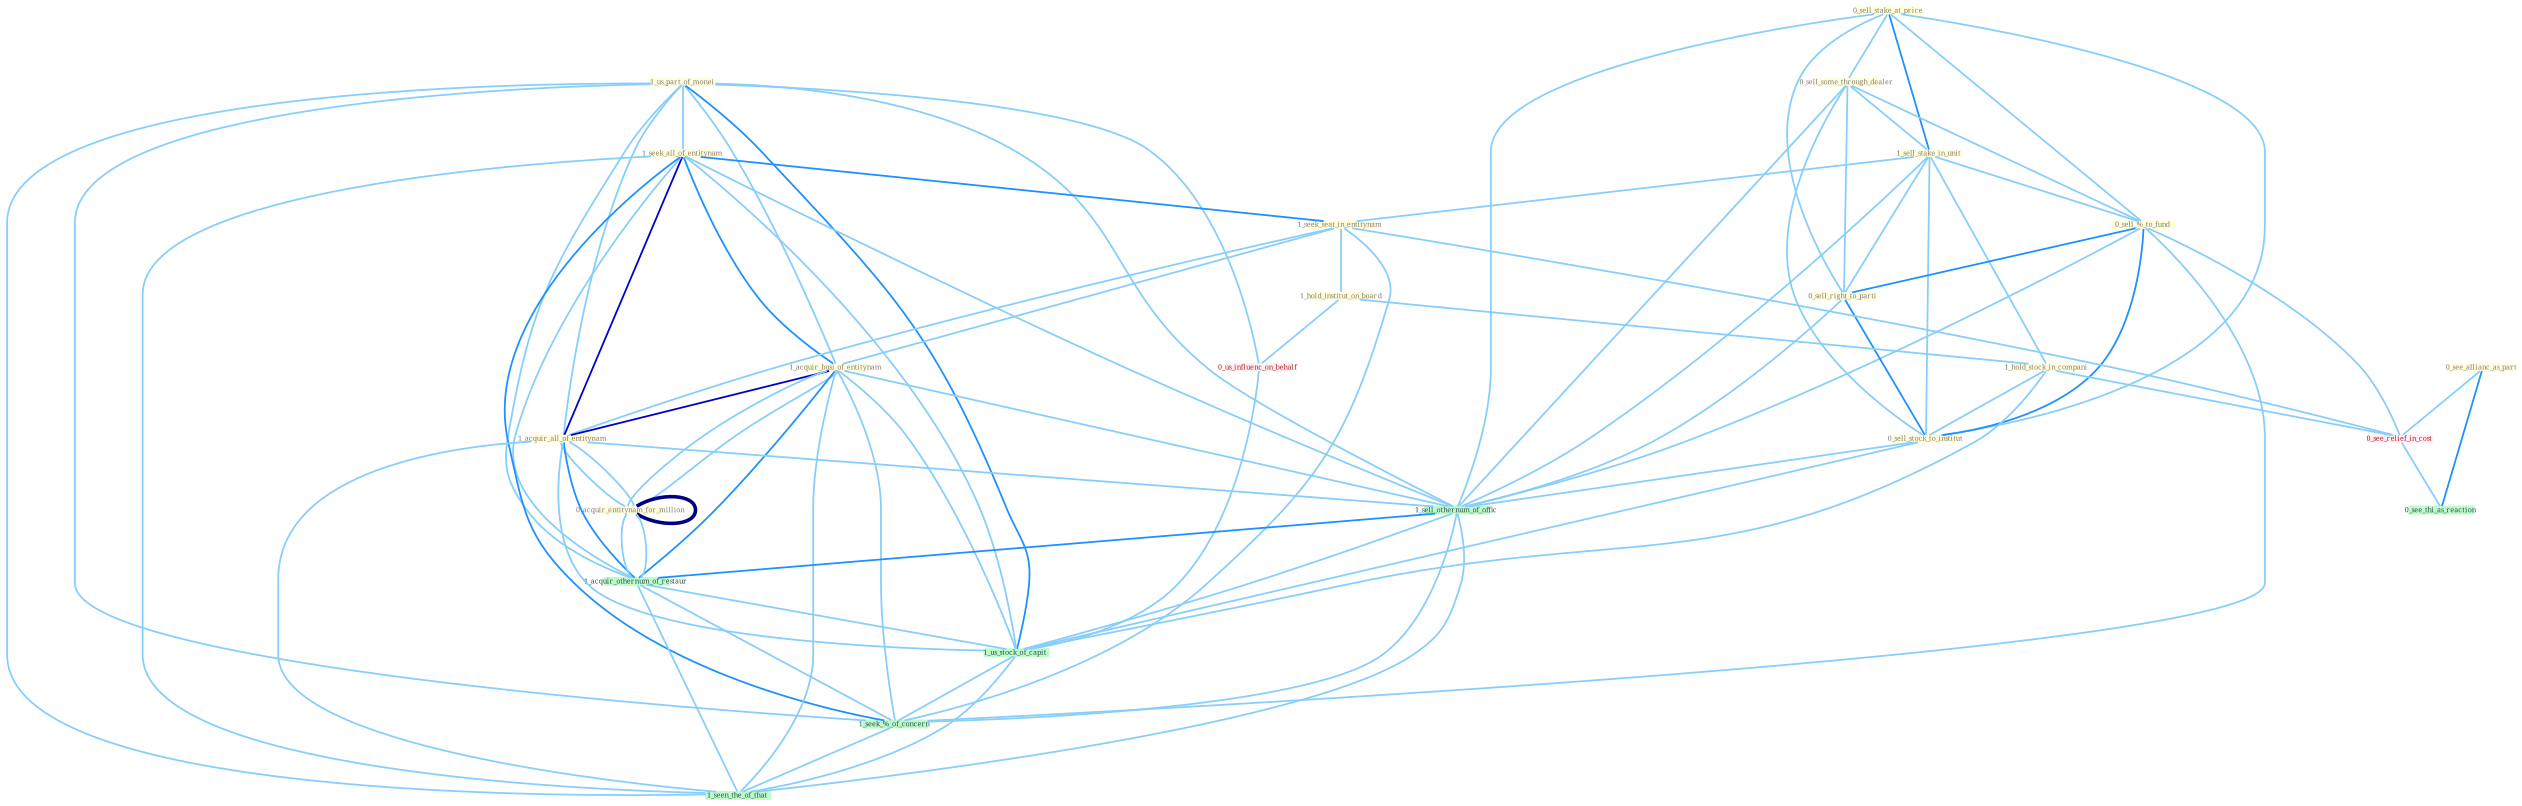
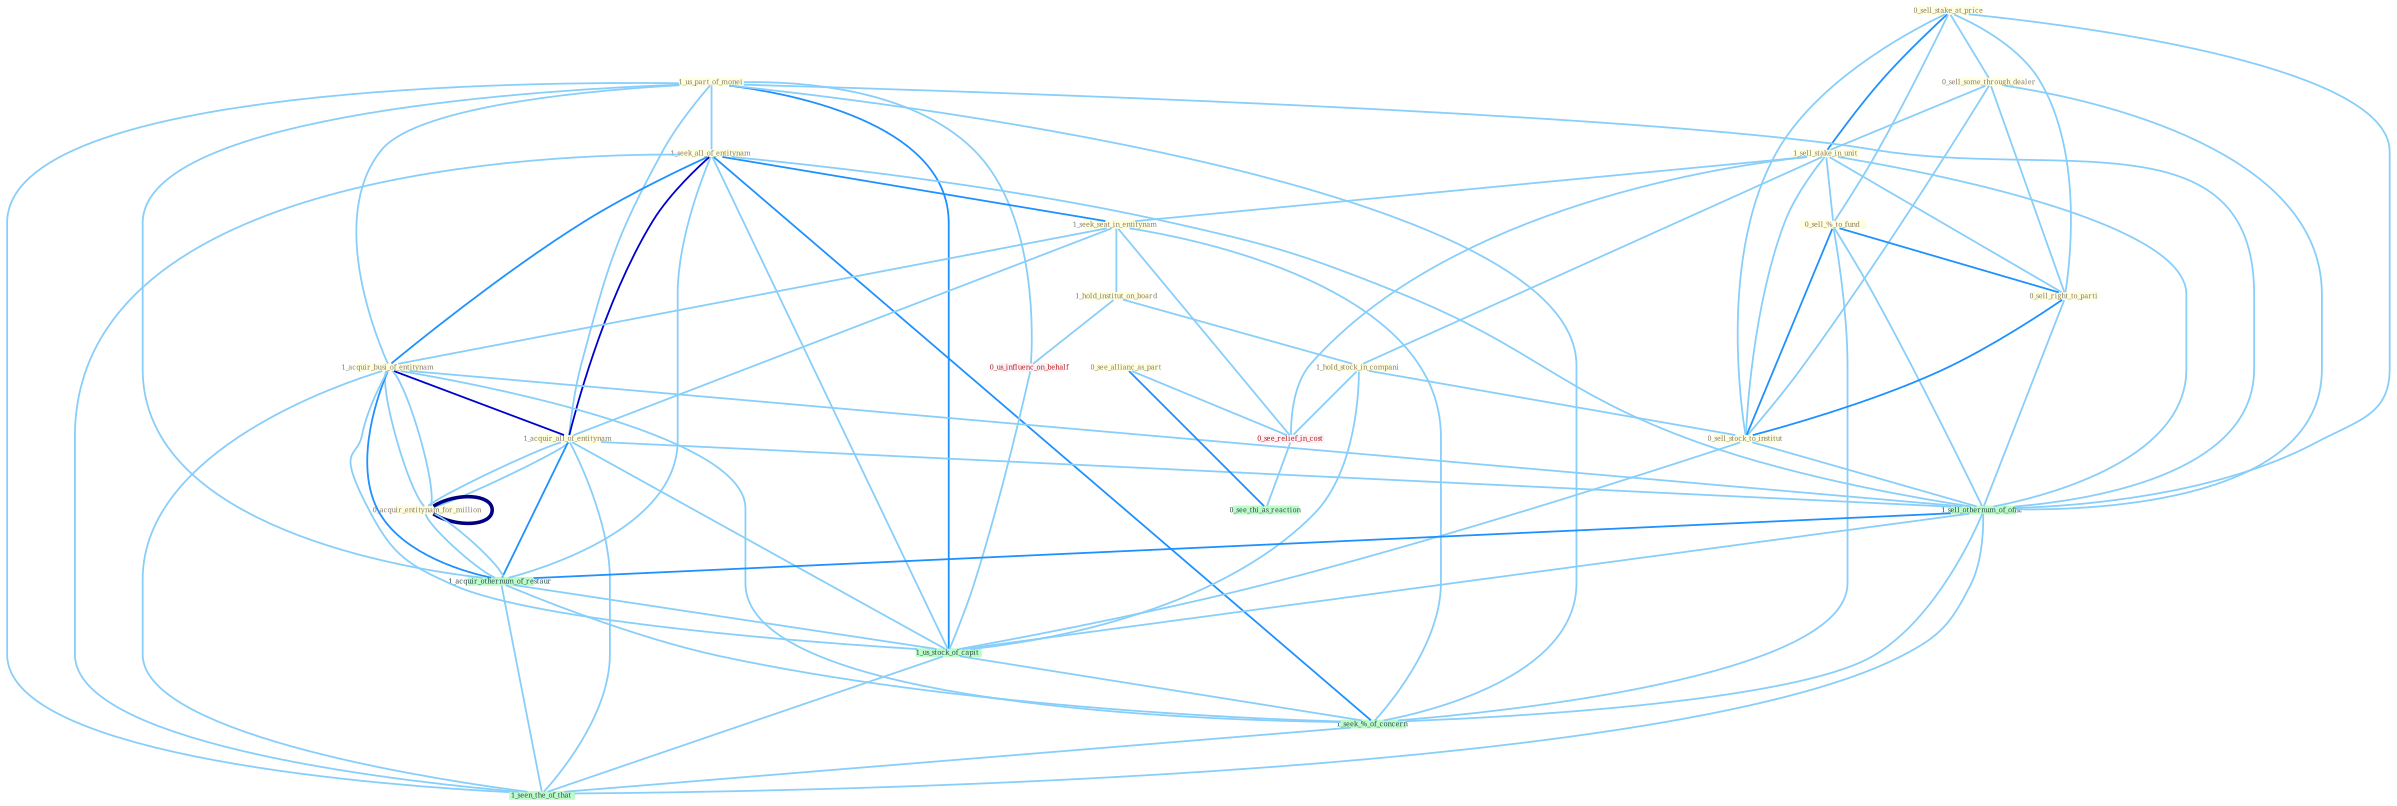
edge "0_sell_some_through_dealer" -- "0_sell_%_to_fund": removed
edge "0_sell_%_to_fund" -- "0_see_relief_in_cost": now "1_sell_stake_in_unit" -- "0_see_relief_in_cost"
